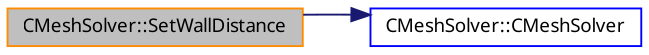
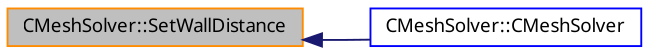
edge "CMeshSolver::SetWallDistance" -> "CMeshSolver::CMeshSolver": reversed
